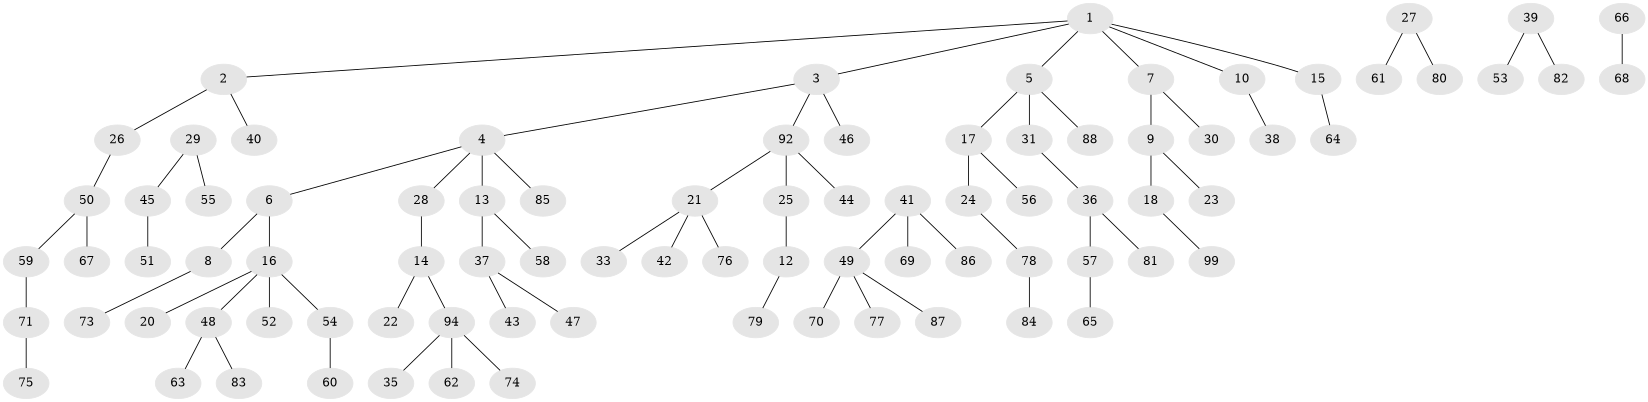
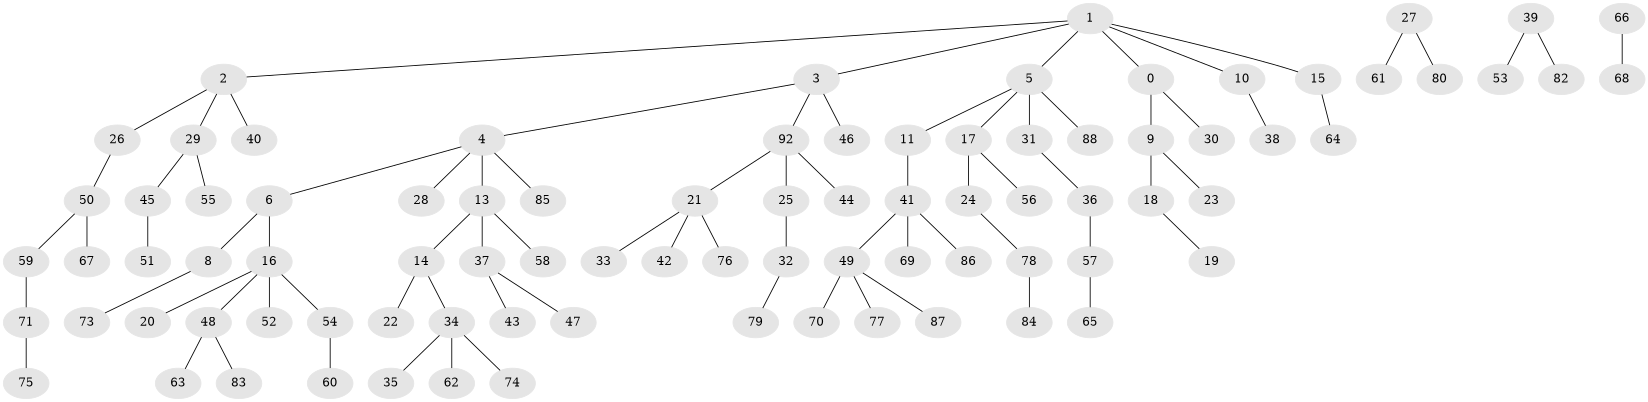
node "7": label "7" -> "0"
edge "2" -- "29": added
node "11": added
edge "28" -- "14": now "13" -- "14"
node "12": label "12" -> "32"
node "81": removed
node "99": label "99" -> "19"
node "94": label "94" -> "34"
